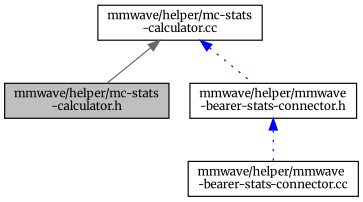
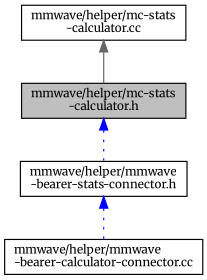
edge "mmwave/helper/mmwave -bearer-stats-connector.h" -> "mmwave/helper/mc-stats -calculator.cc": now "mmwave/helper/mmwave -bearer-stats-connector.h" -> "mmwave/helper/mc-stats -calculator.h"
node "mmwave/helper/mmwave -bearer-stats-connector.cc": label "mmwave/helper/mmwave -bearer-stats-connector.cc" -> "mmwave/helper/mmwave -bearer-calculator-connector.cc"
